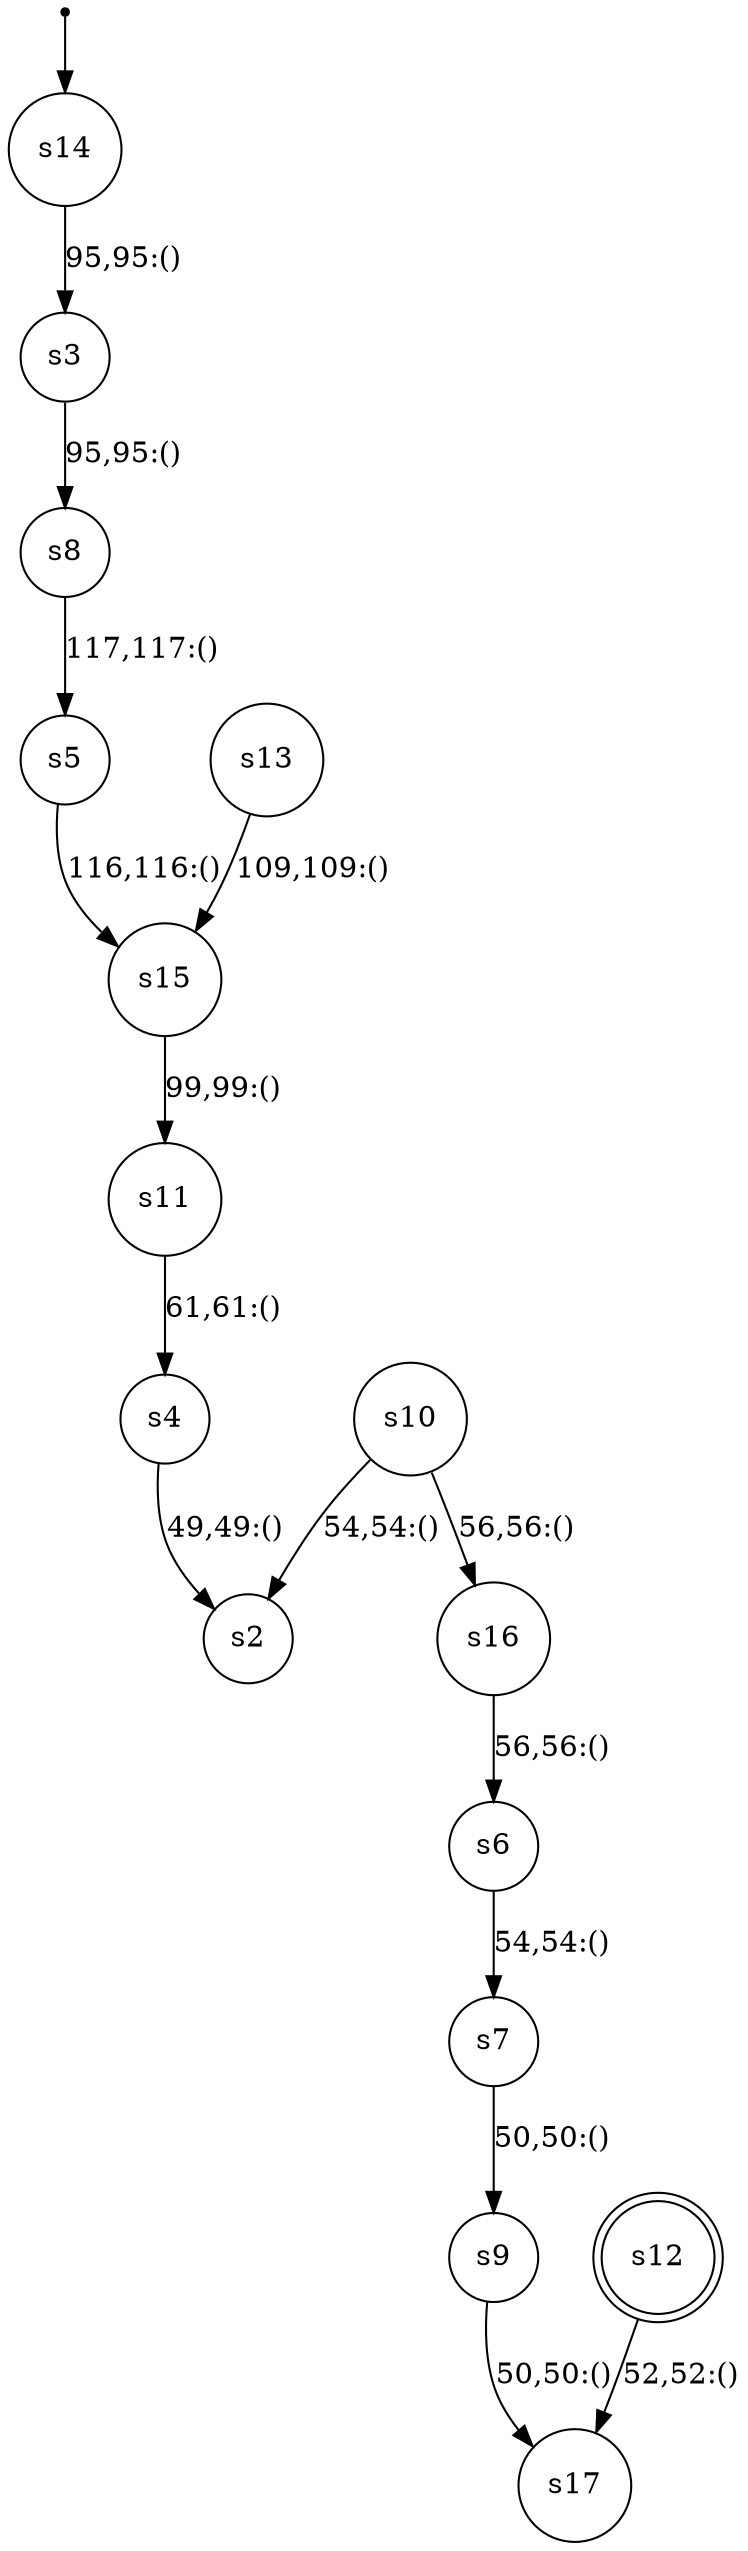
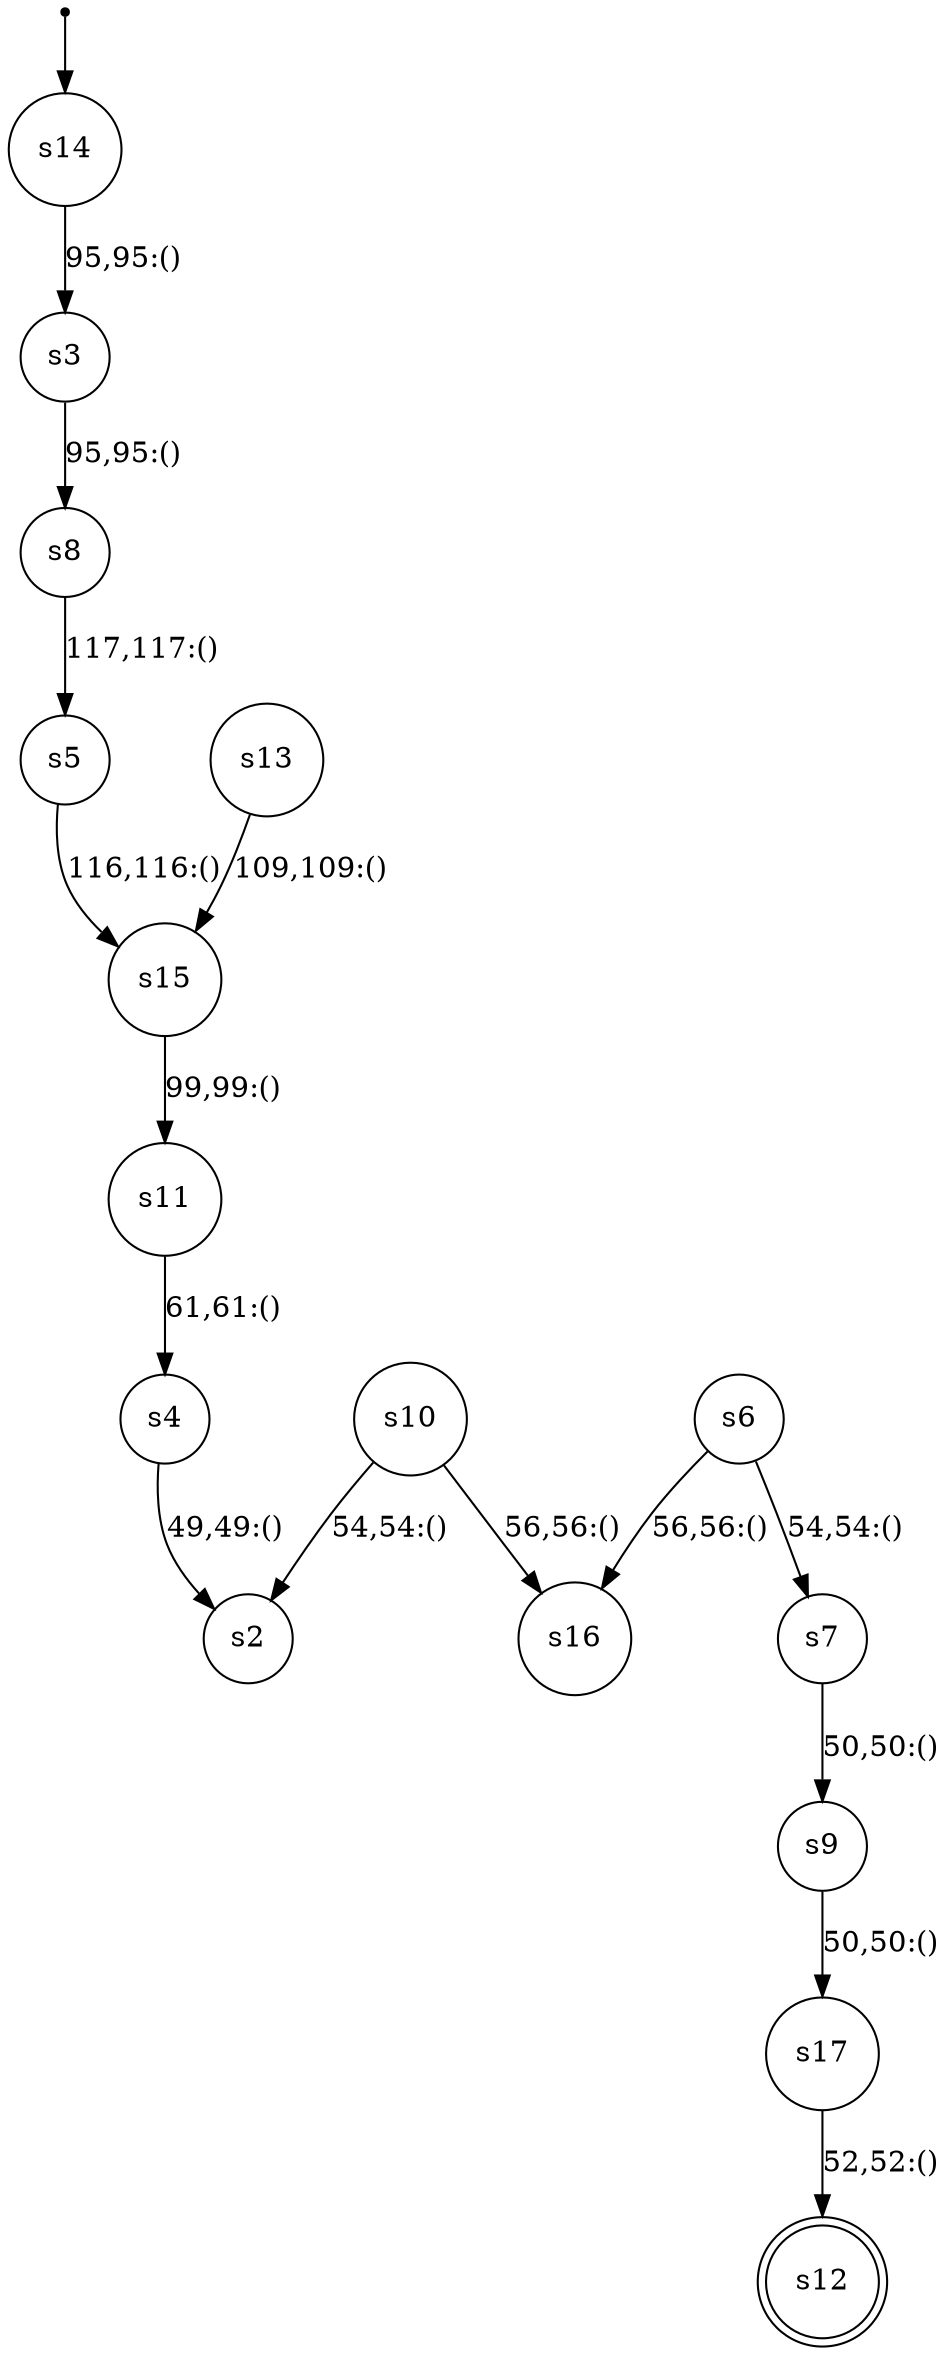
edge "s16" -> "s6": reversed
edge "s12" -> "s17": reversed
